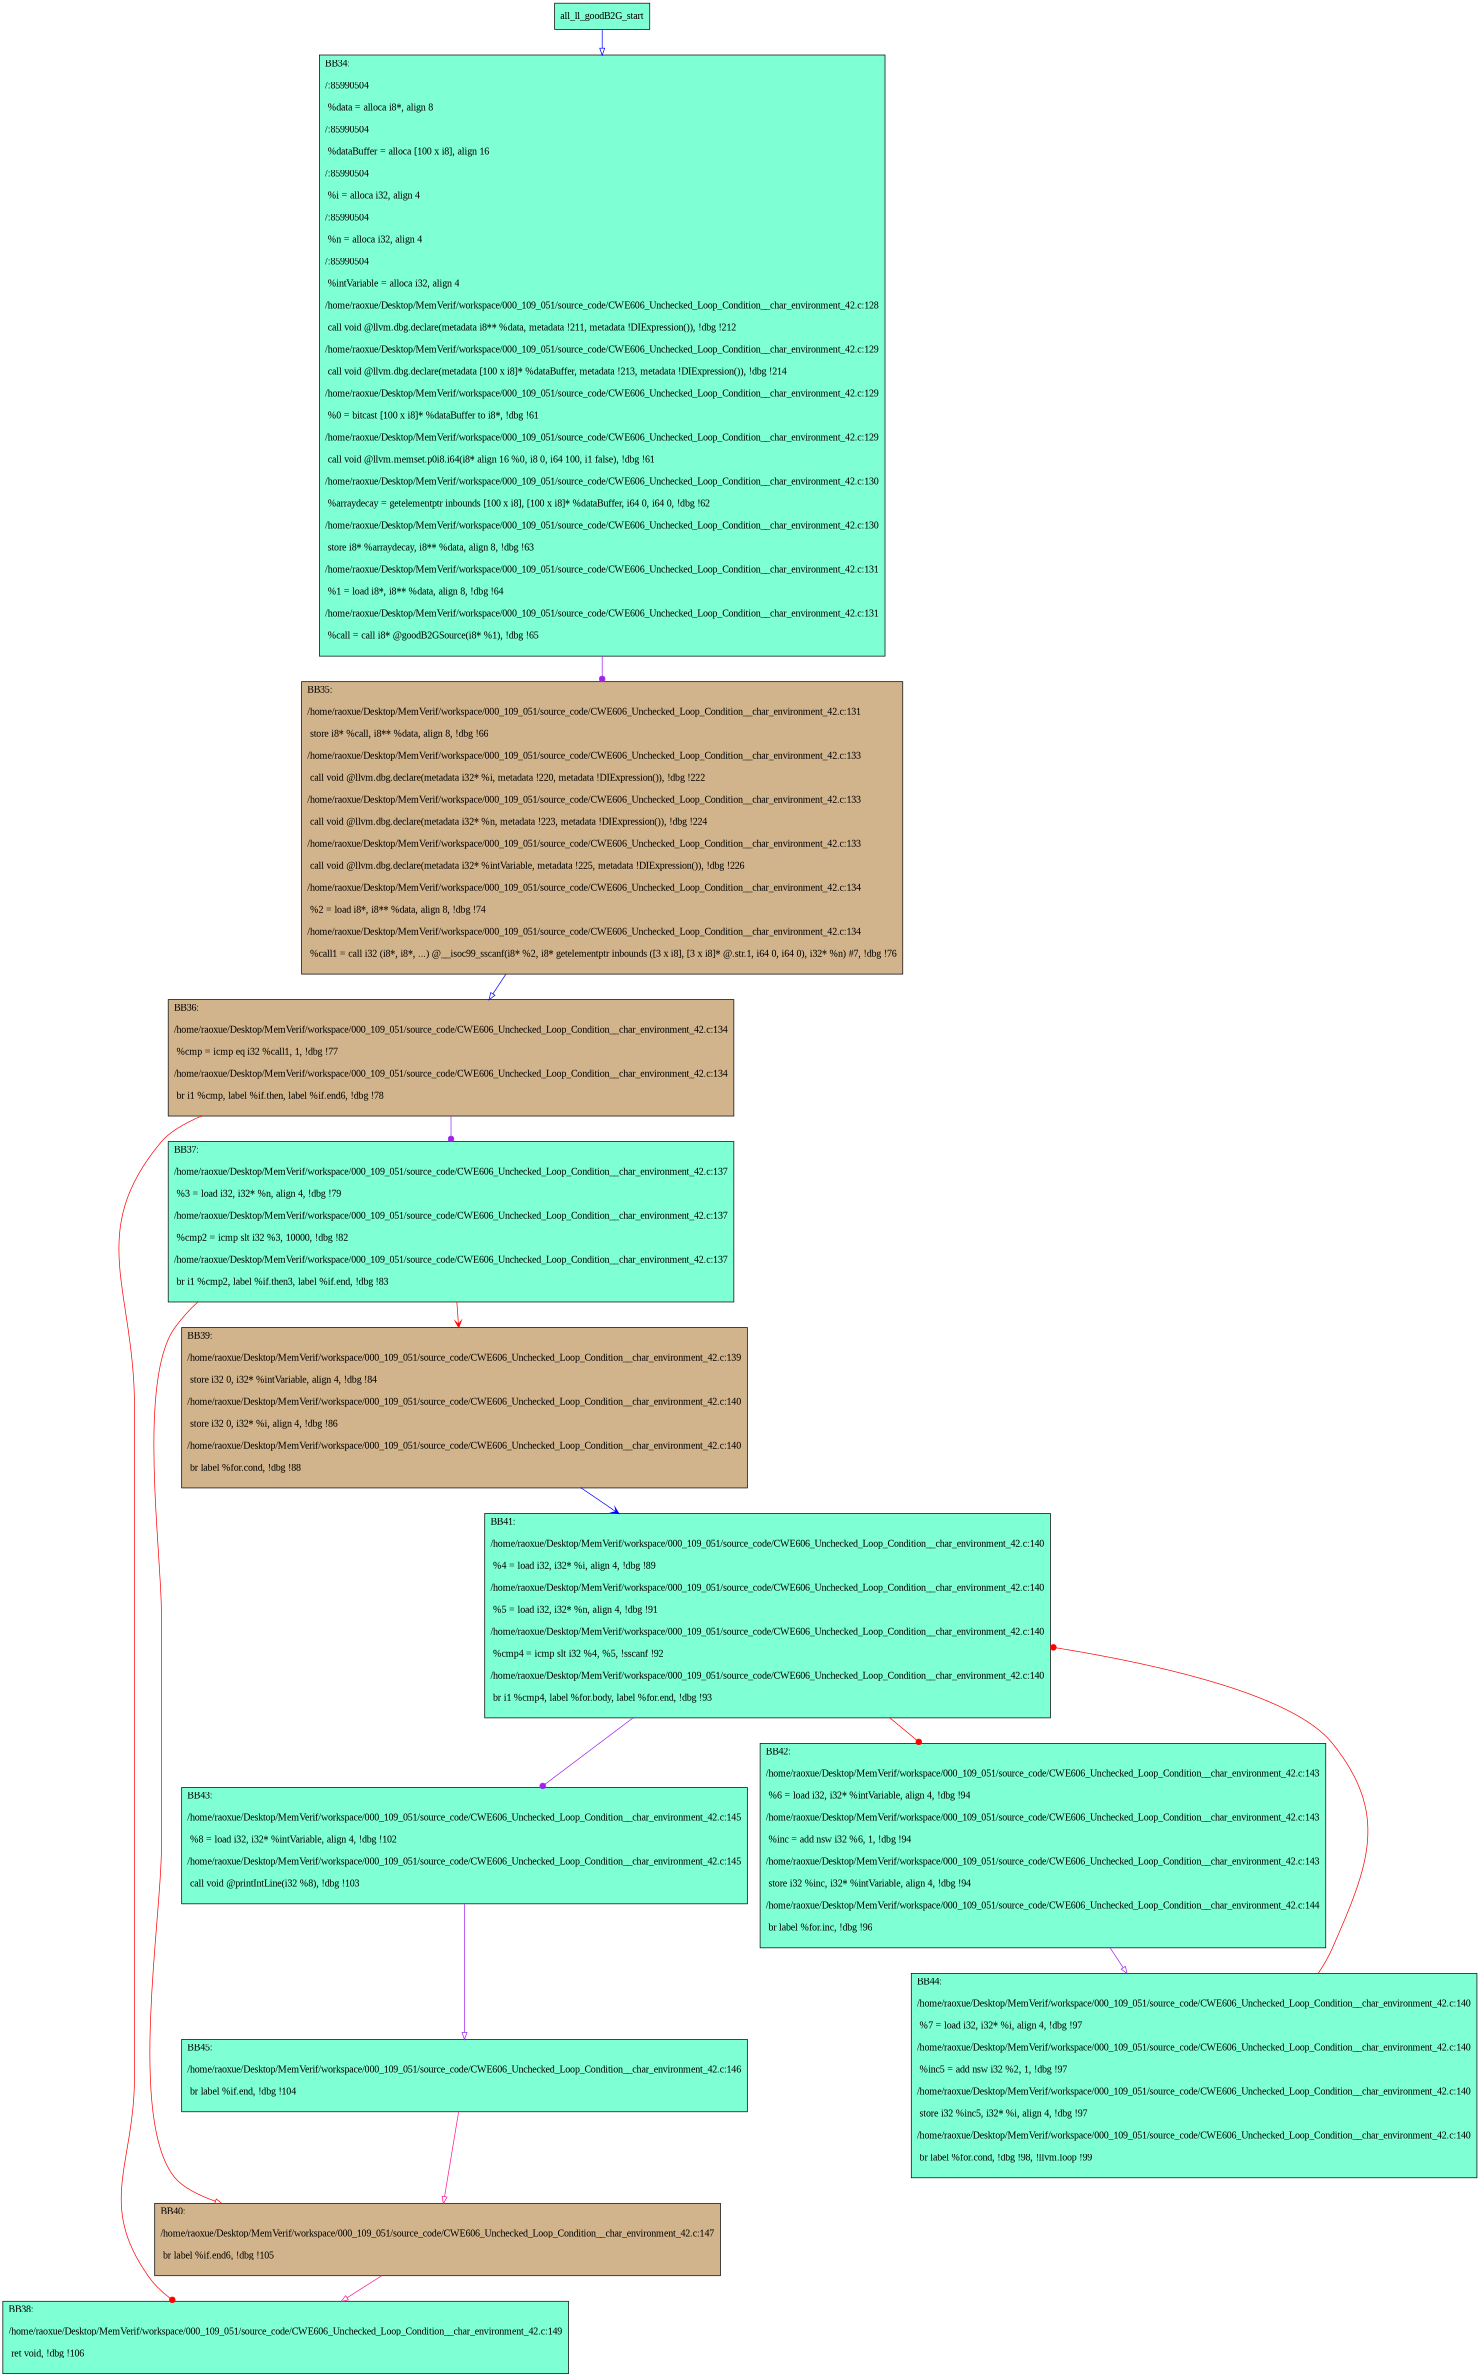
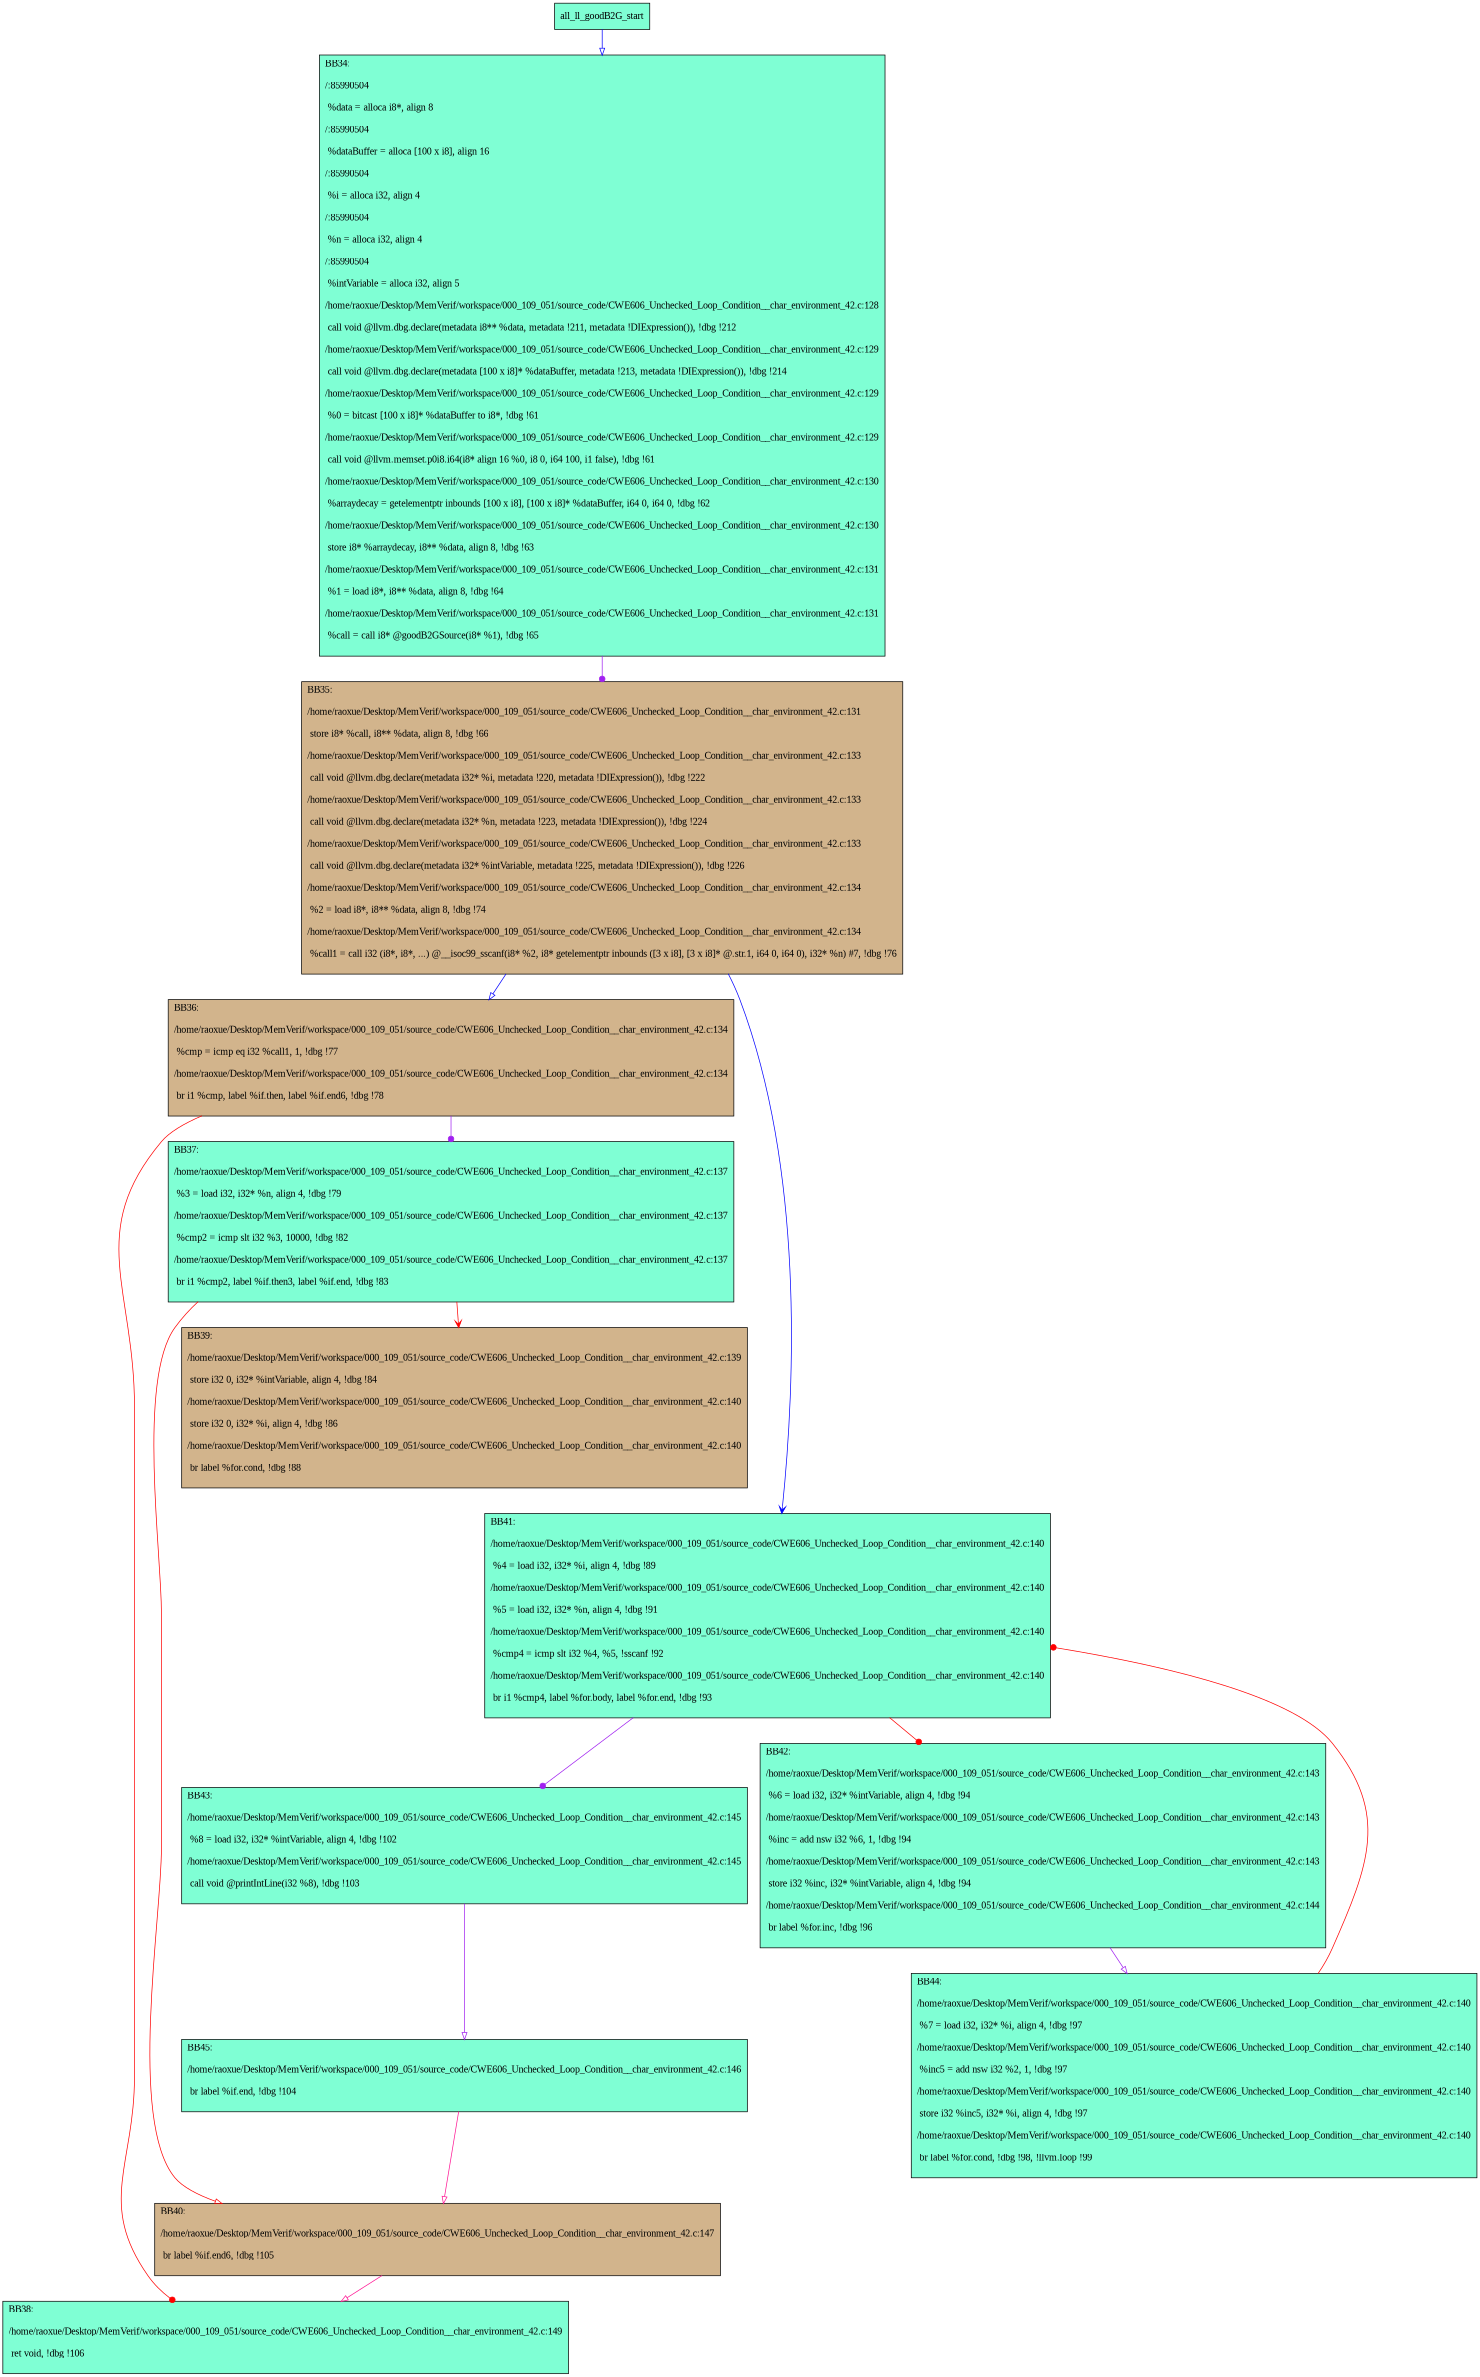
node "BB34:": text "%intVariable = alloca i32, align 4" -> "%intVariable = alloca i32, align 5"
edge "BB39:" -> "BB41:": now "BB35:" -> "BB41:"
